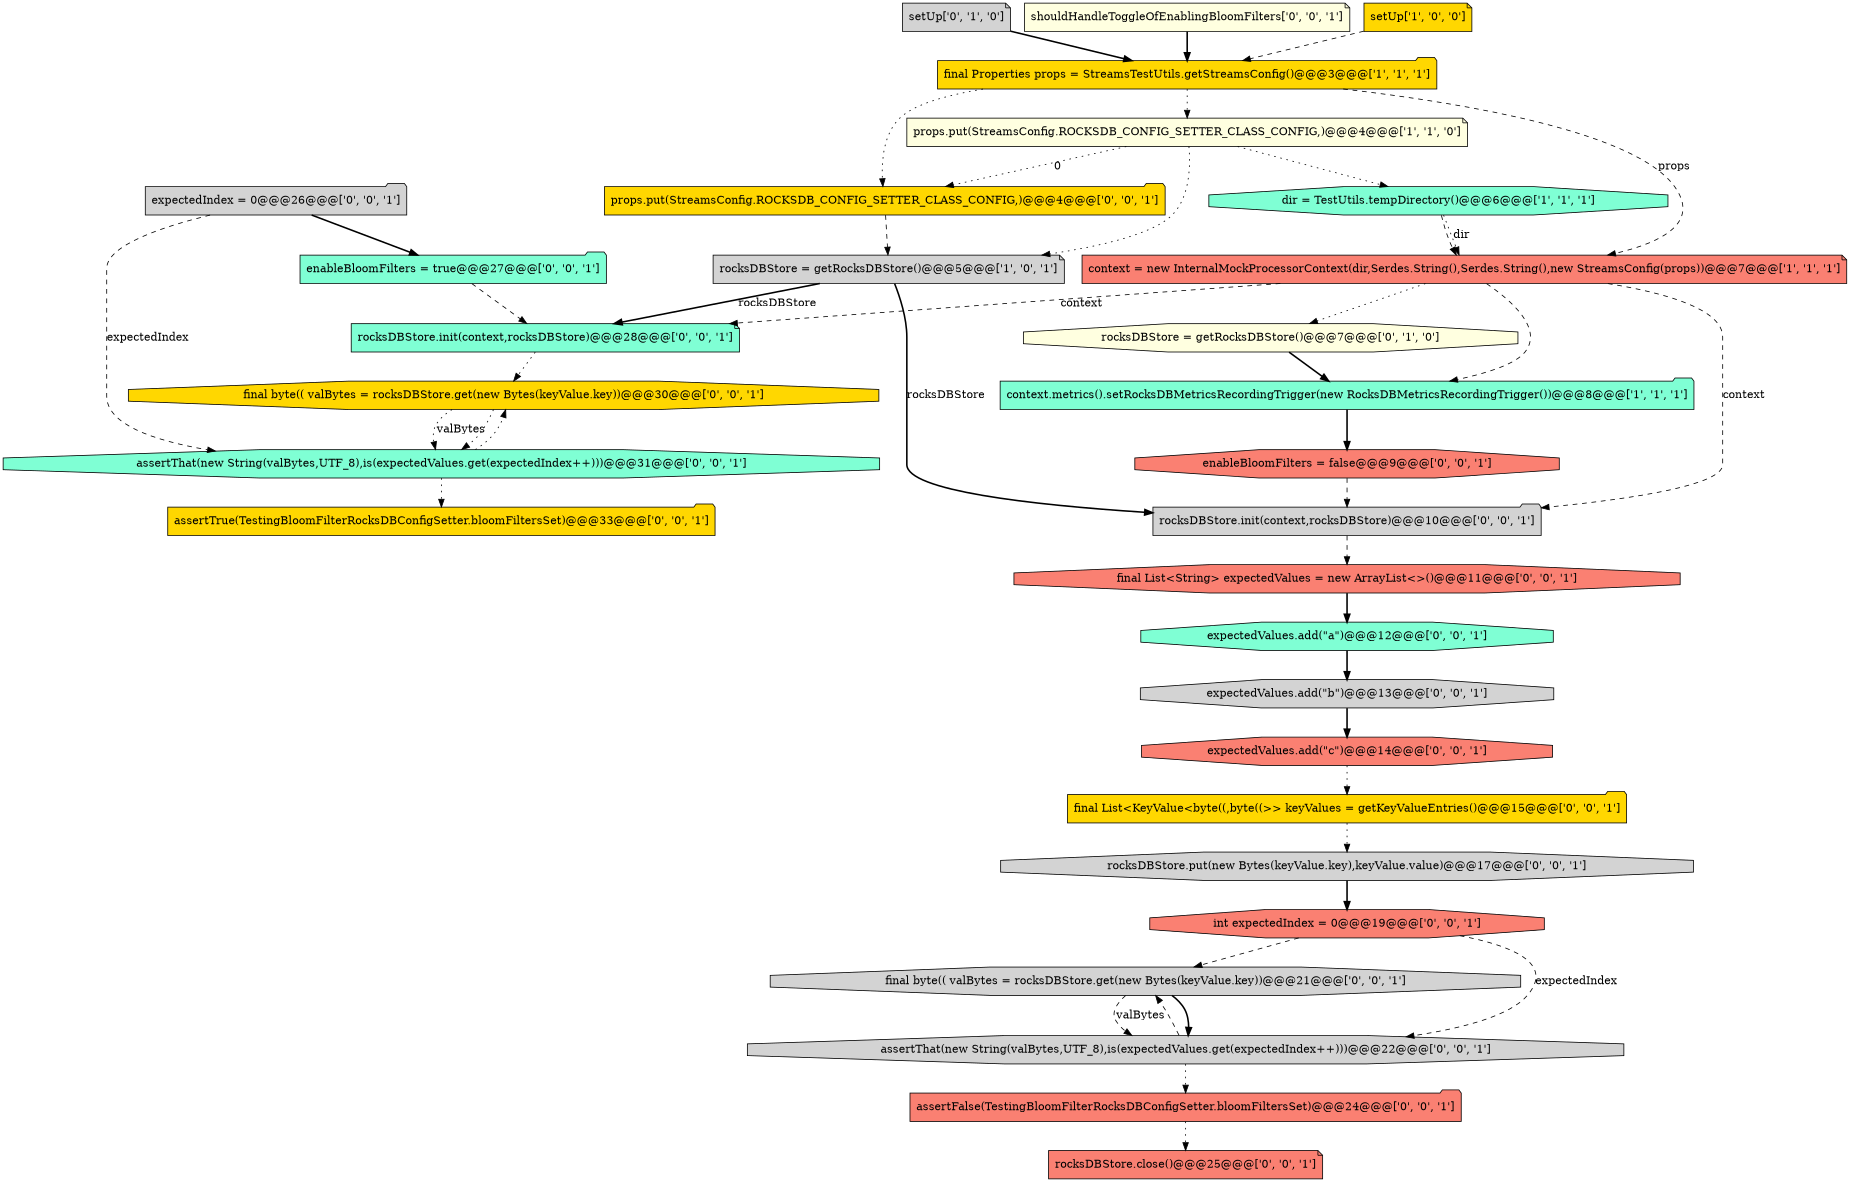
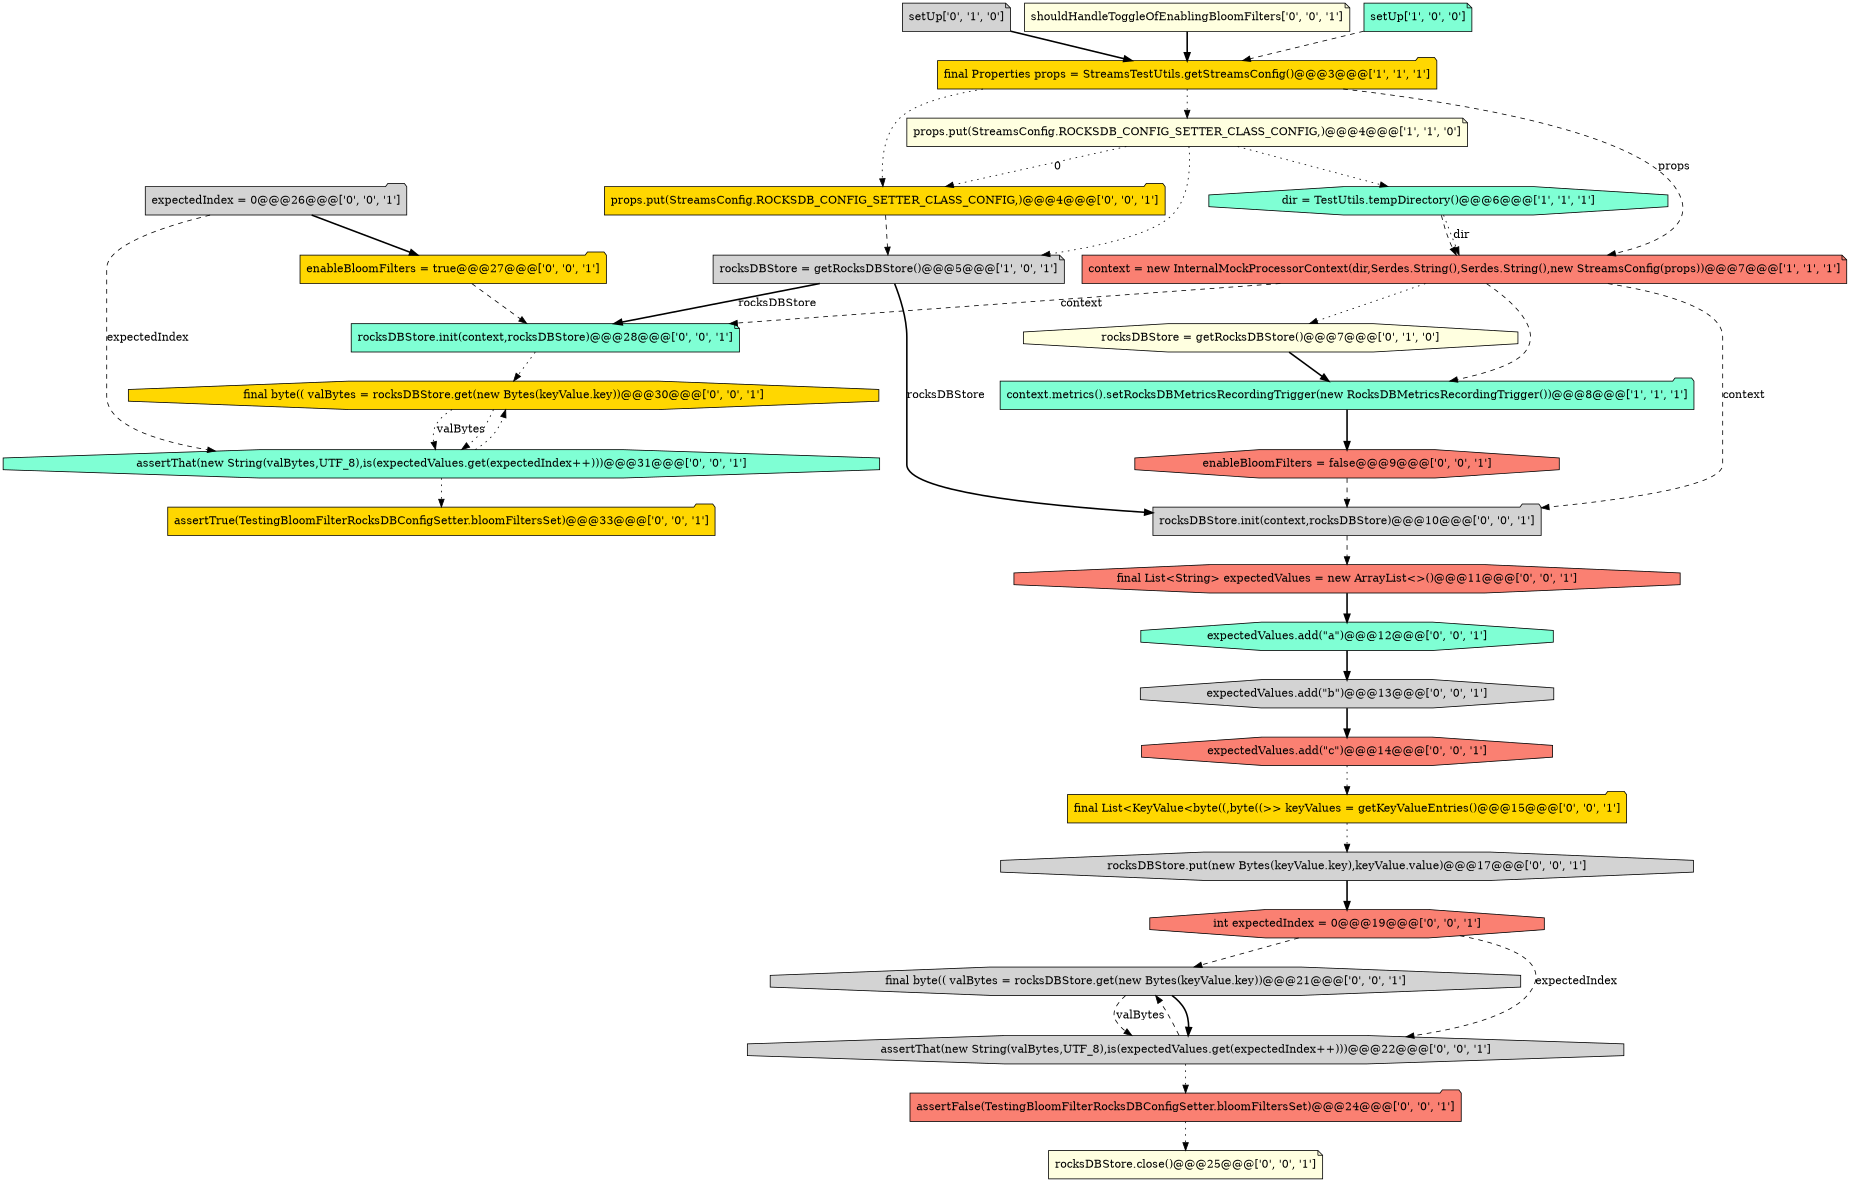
node "setUp['1', '0', '0']": fillcolor gold -> aquamarine
node "enableBloomFilters = true@@@27@@@['0', '0', '1']": fillcolor aquamarine -> gold
node "rocksDBStore.close()@@@25@@@['0', '0', '1']": fillcolor salmon -> lightyellow
